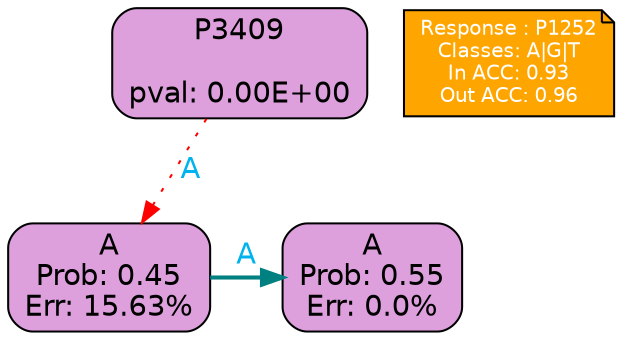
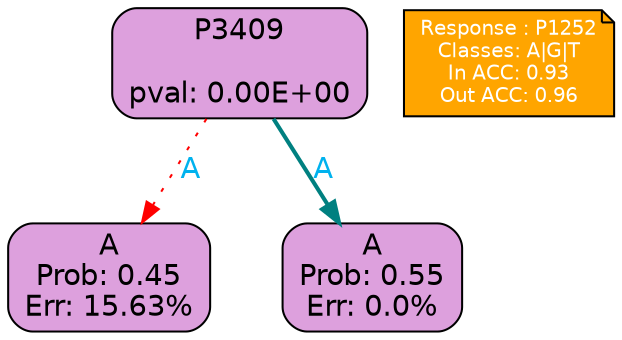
edge "A Prob: 0.45 Err: 15.63%" -> "A Prob: 0.55 Err: 0.0%": now "P3409 pval: 0.00E+00" -> "A Prob: 0.55 Err: 0.0%"
